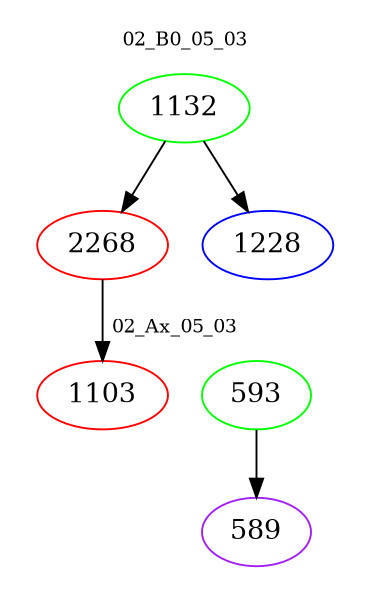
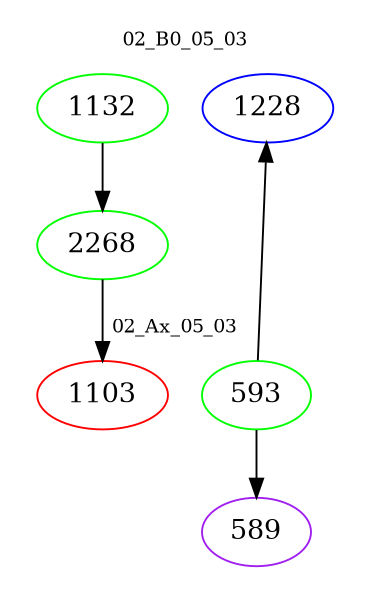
edge "1132" -> "1228": now "593" -> "1228"
node "2268": color red -> green
